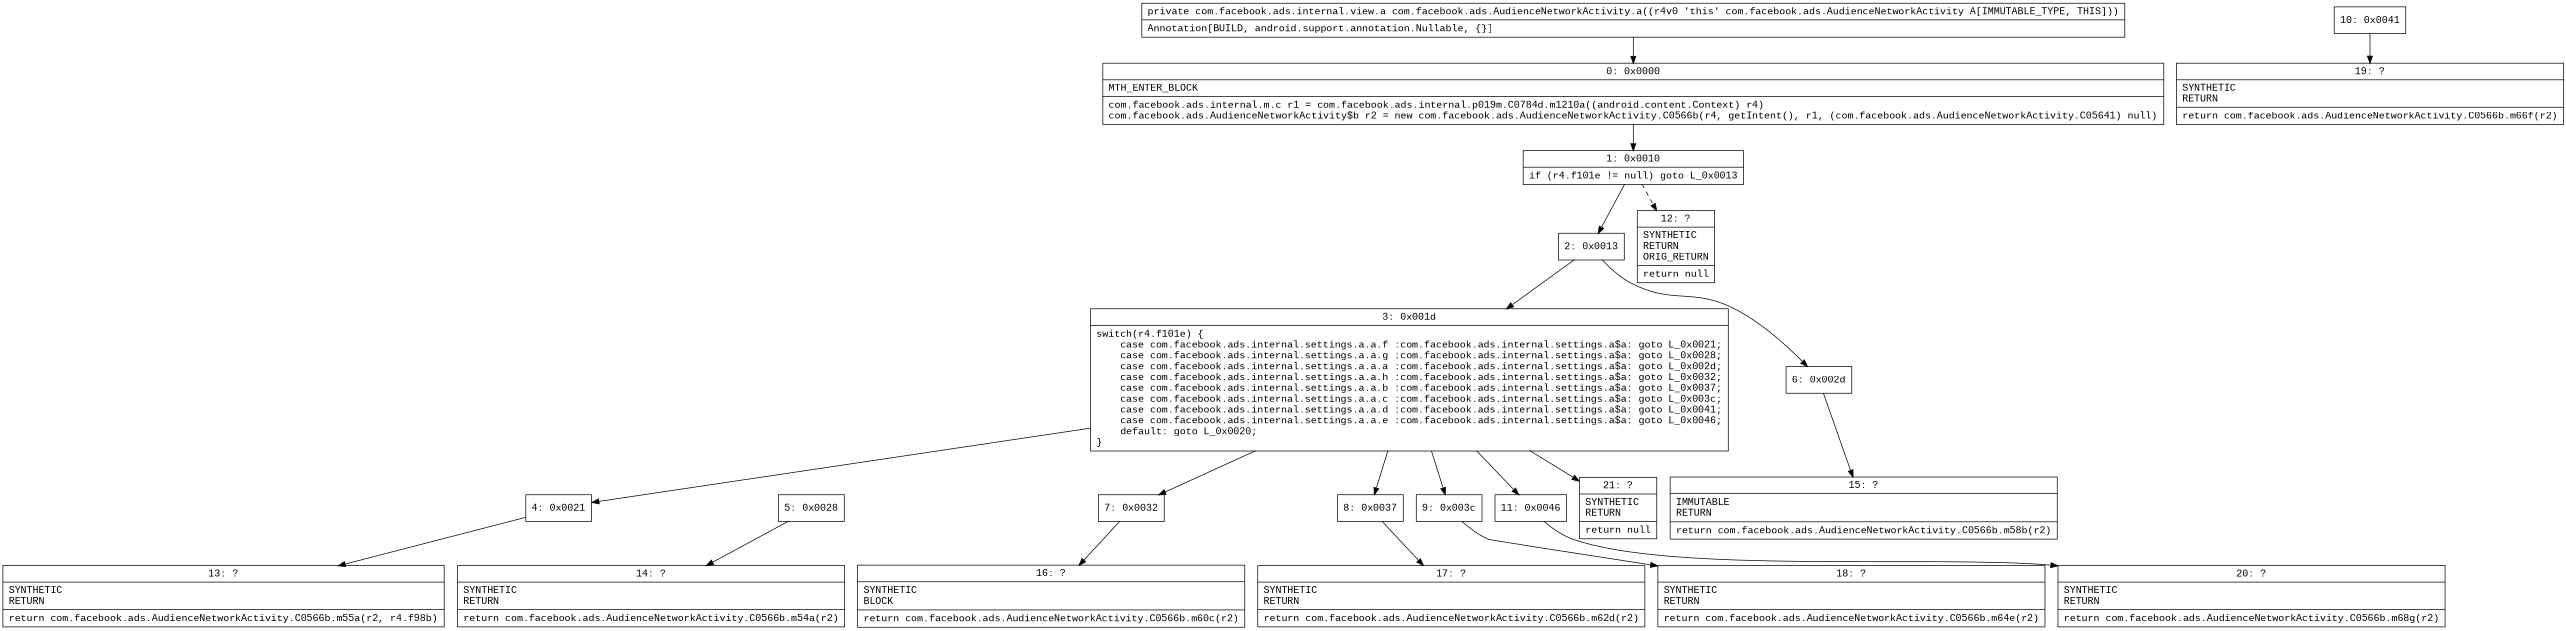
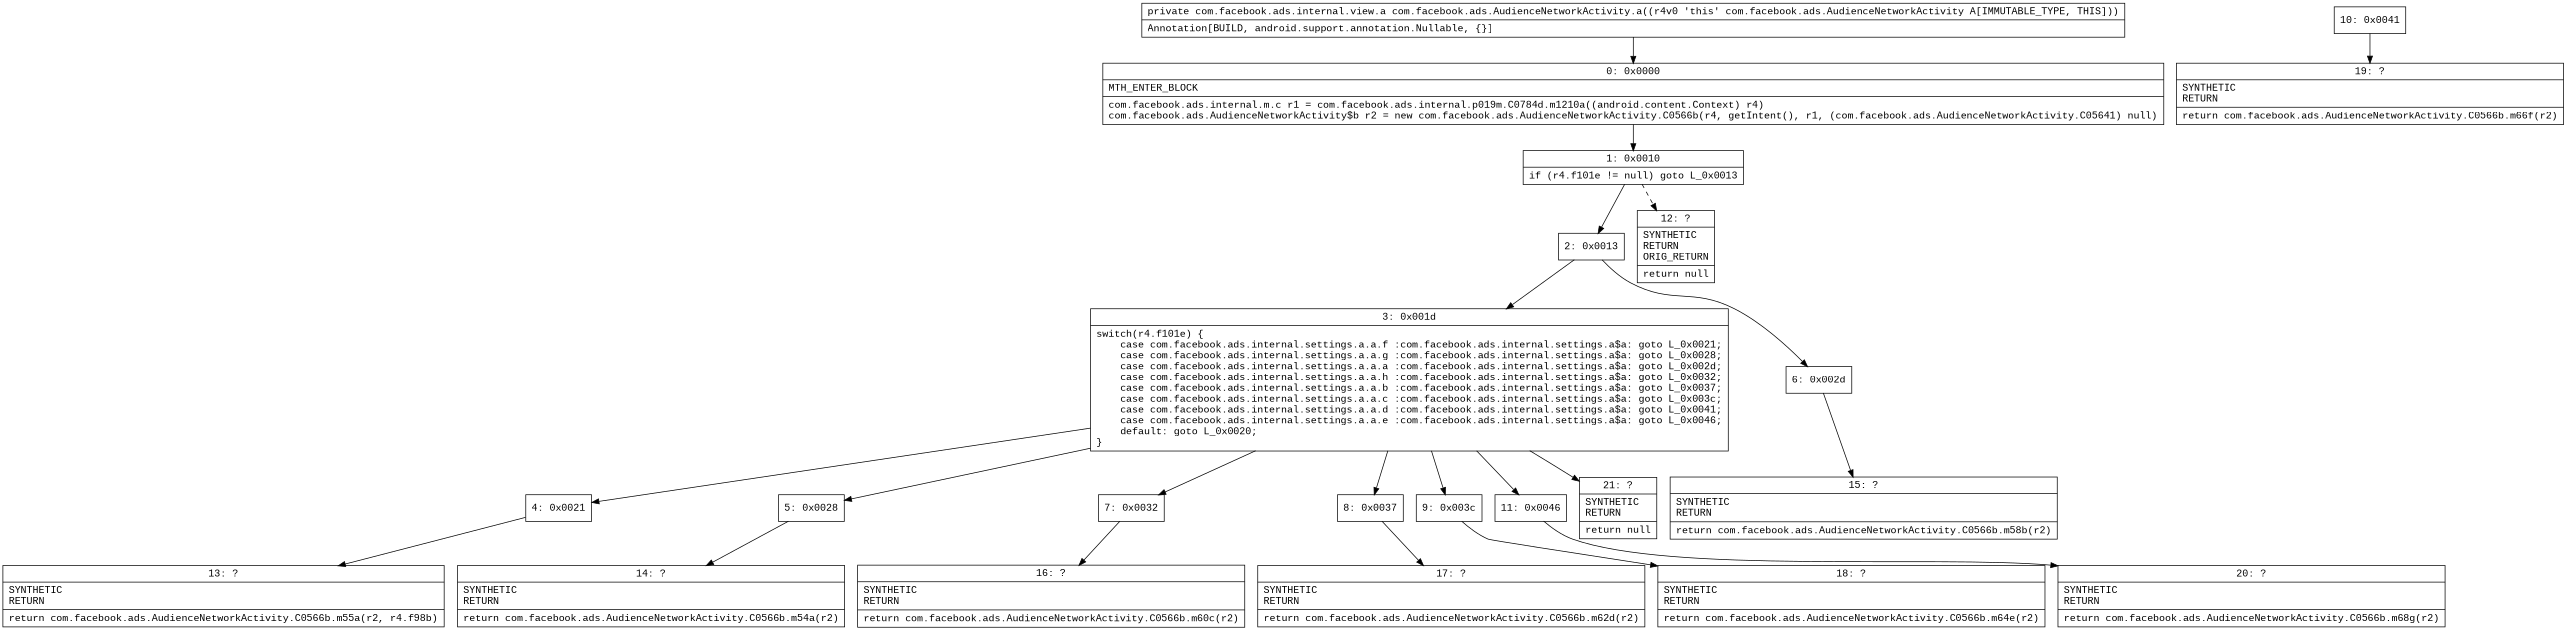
edge "3: 0x001d" -> "5: 0x0028": added
node "15: ?": text "IMMUTABLE" -> "SYNTHETIC"
node "16: ?": text "BLOCK" -> "RETURN"
